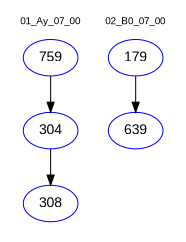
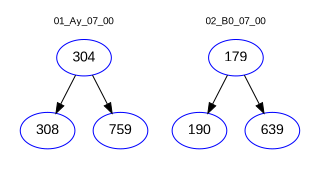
edge "759" -> "304": reversed
node "190": added
